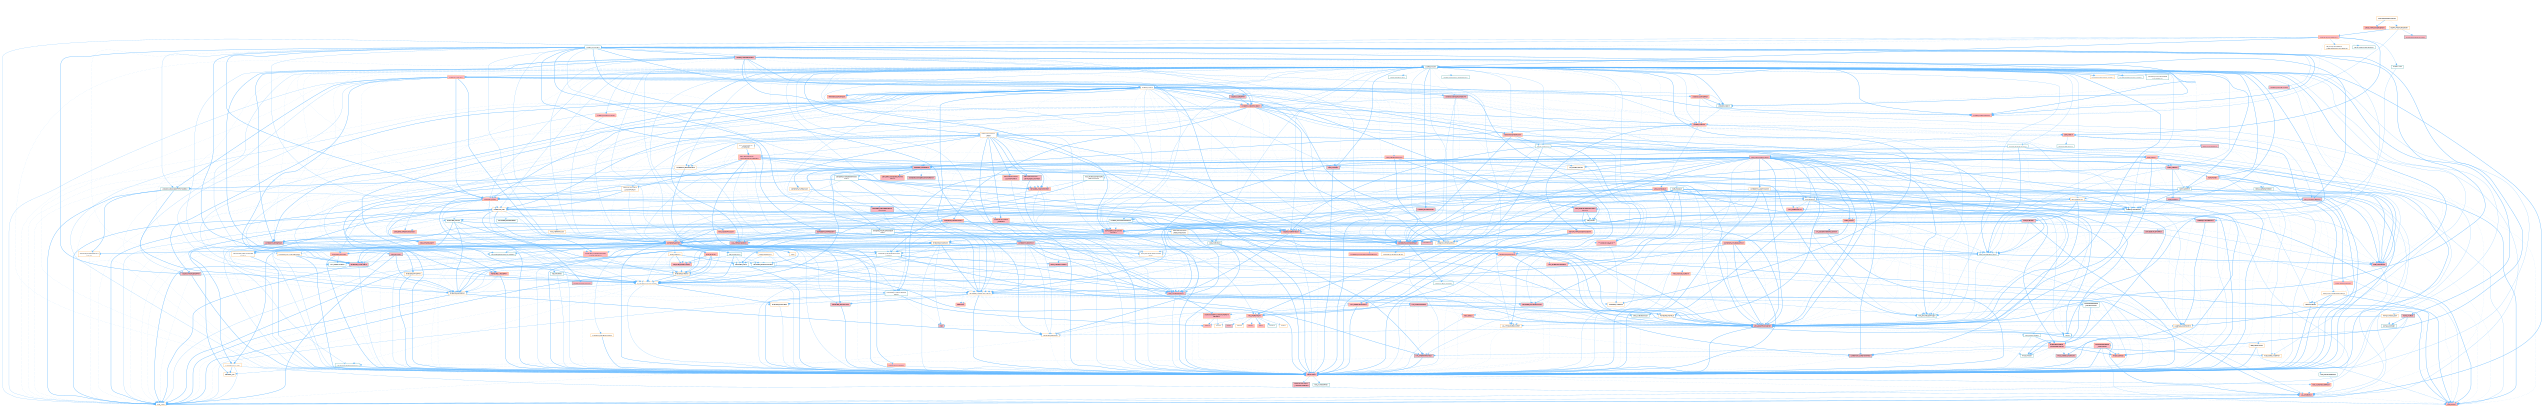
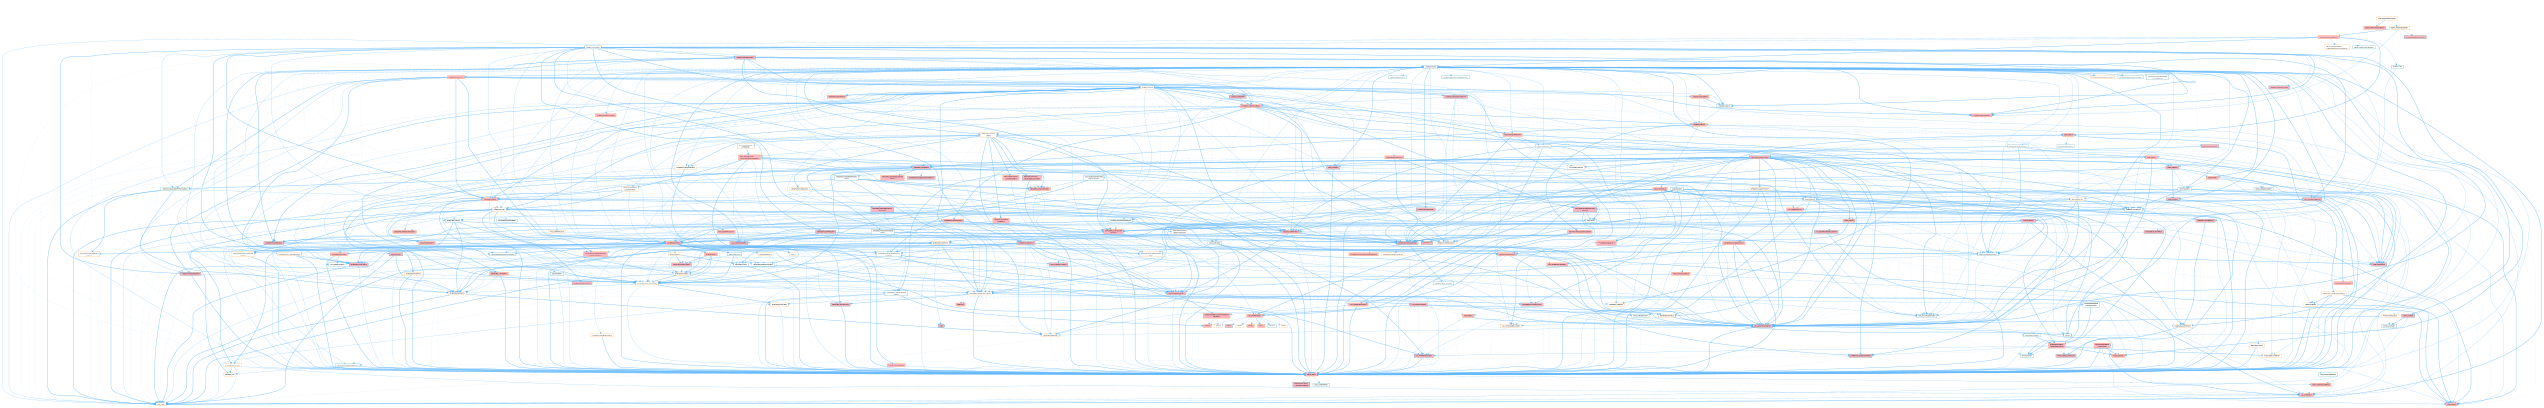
edge "Stats/StatsSystemTypes.h" -> "Templates/SharedPointer.h": added
edge "Stats/Stats.h" -> "CoreTypes.h": added
